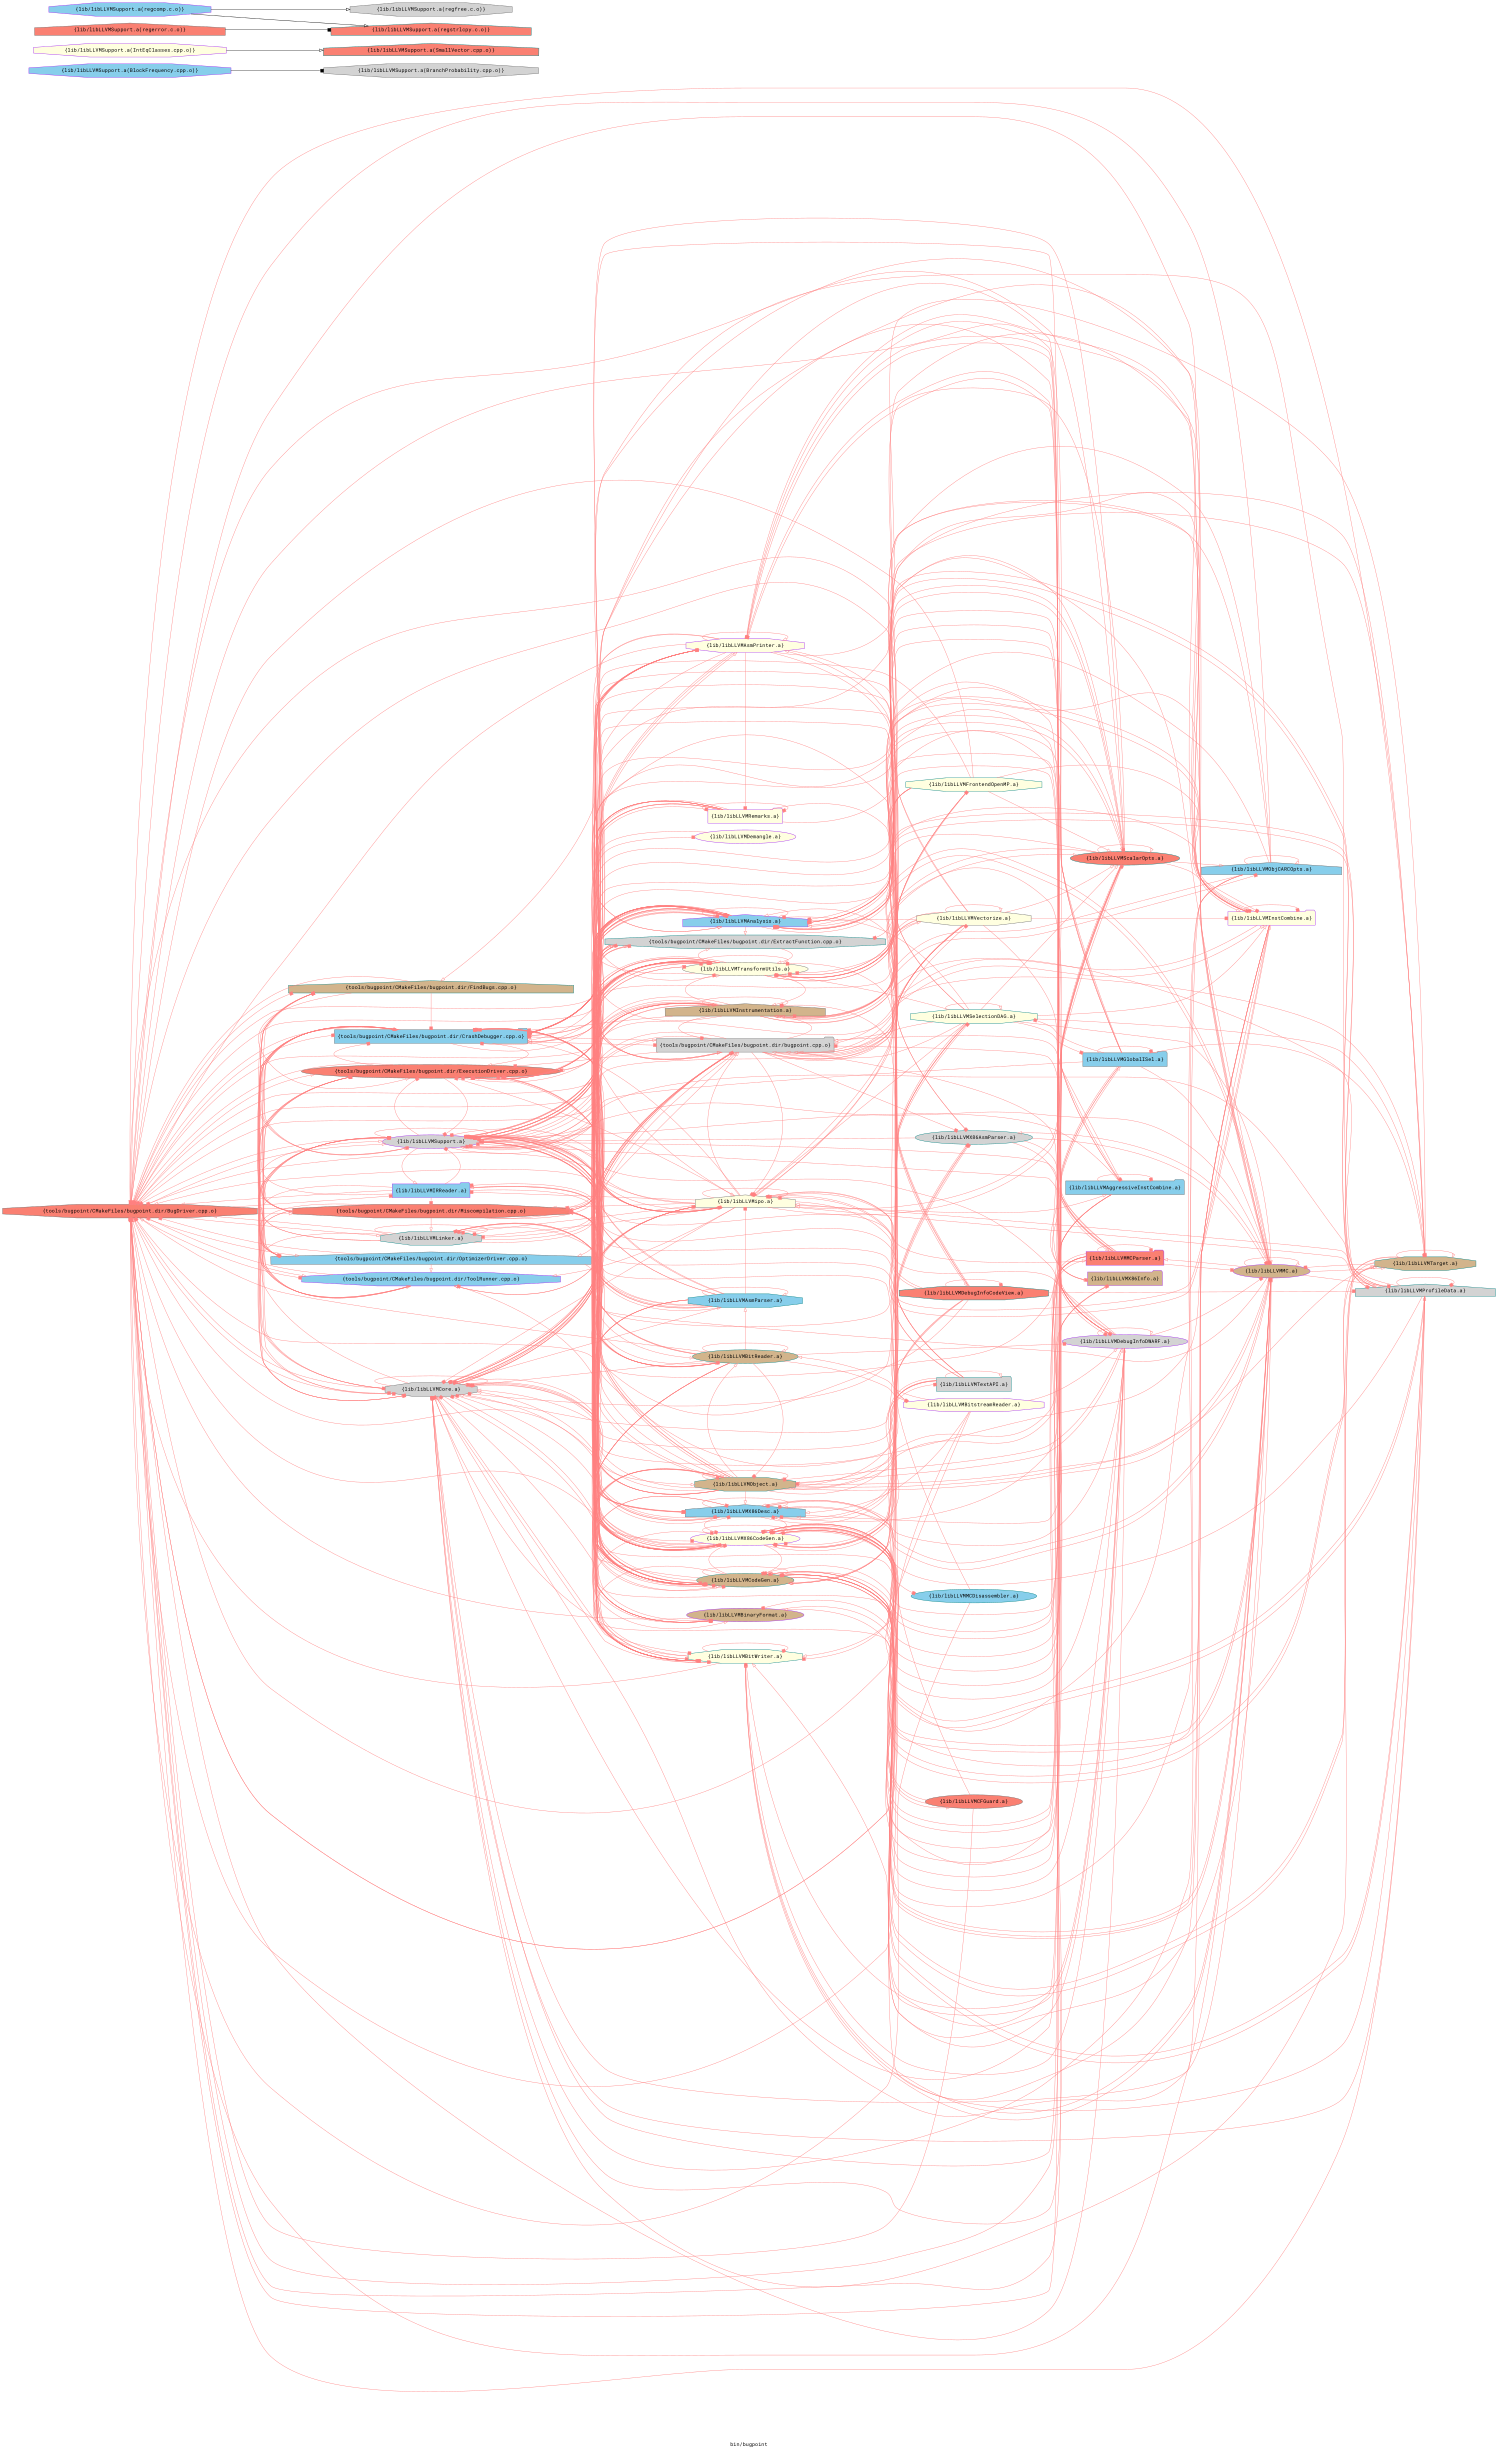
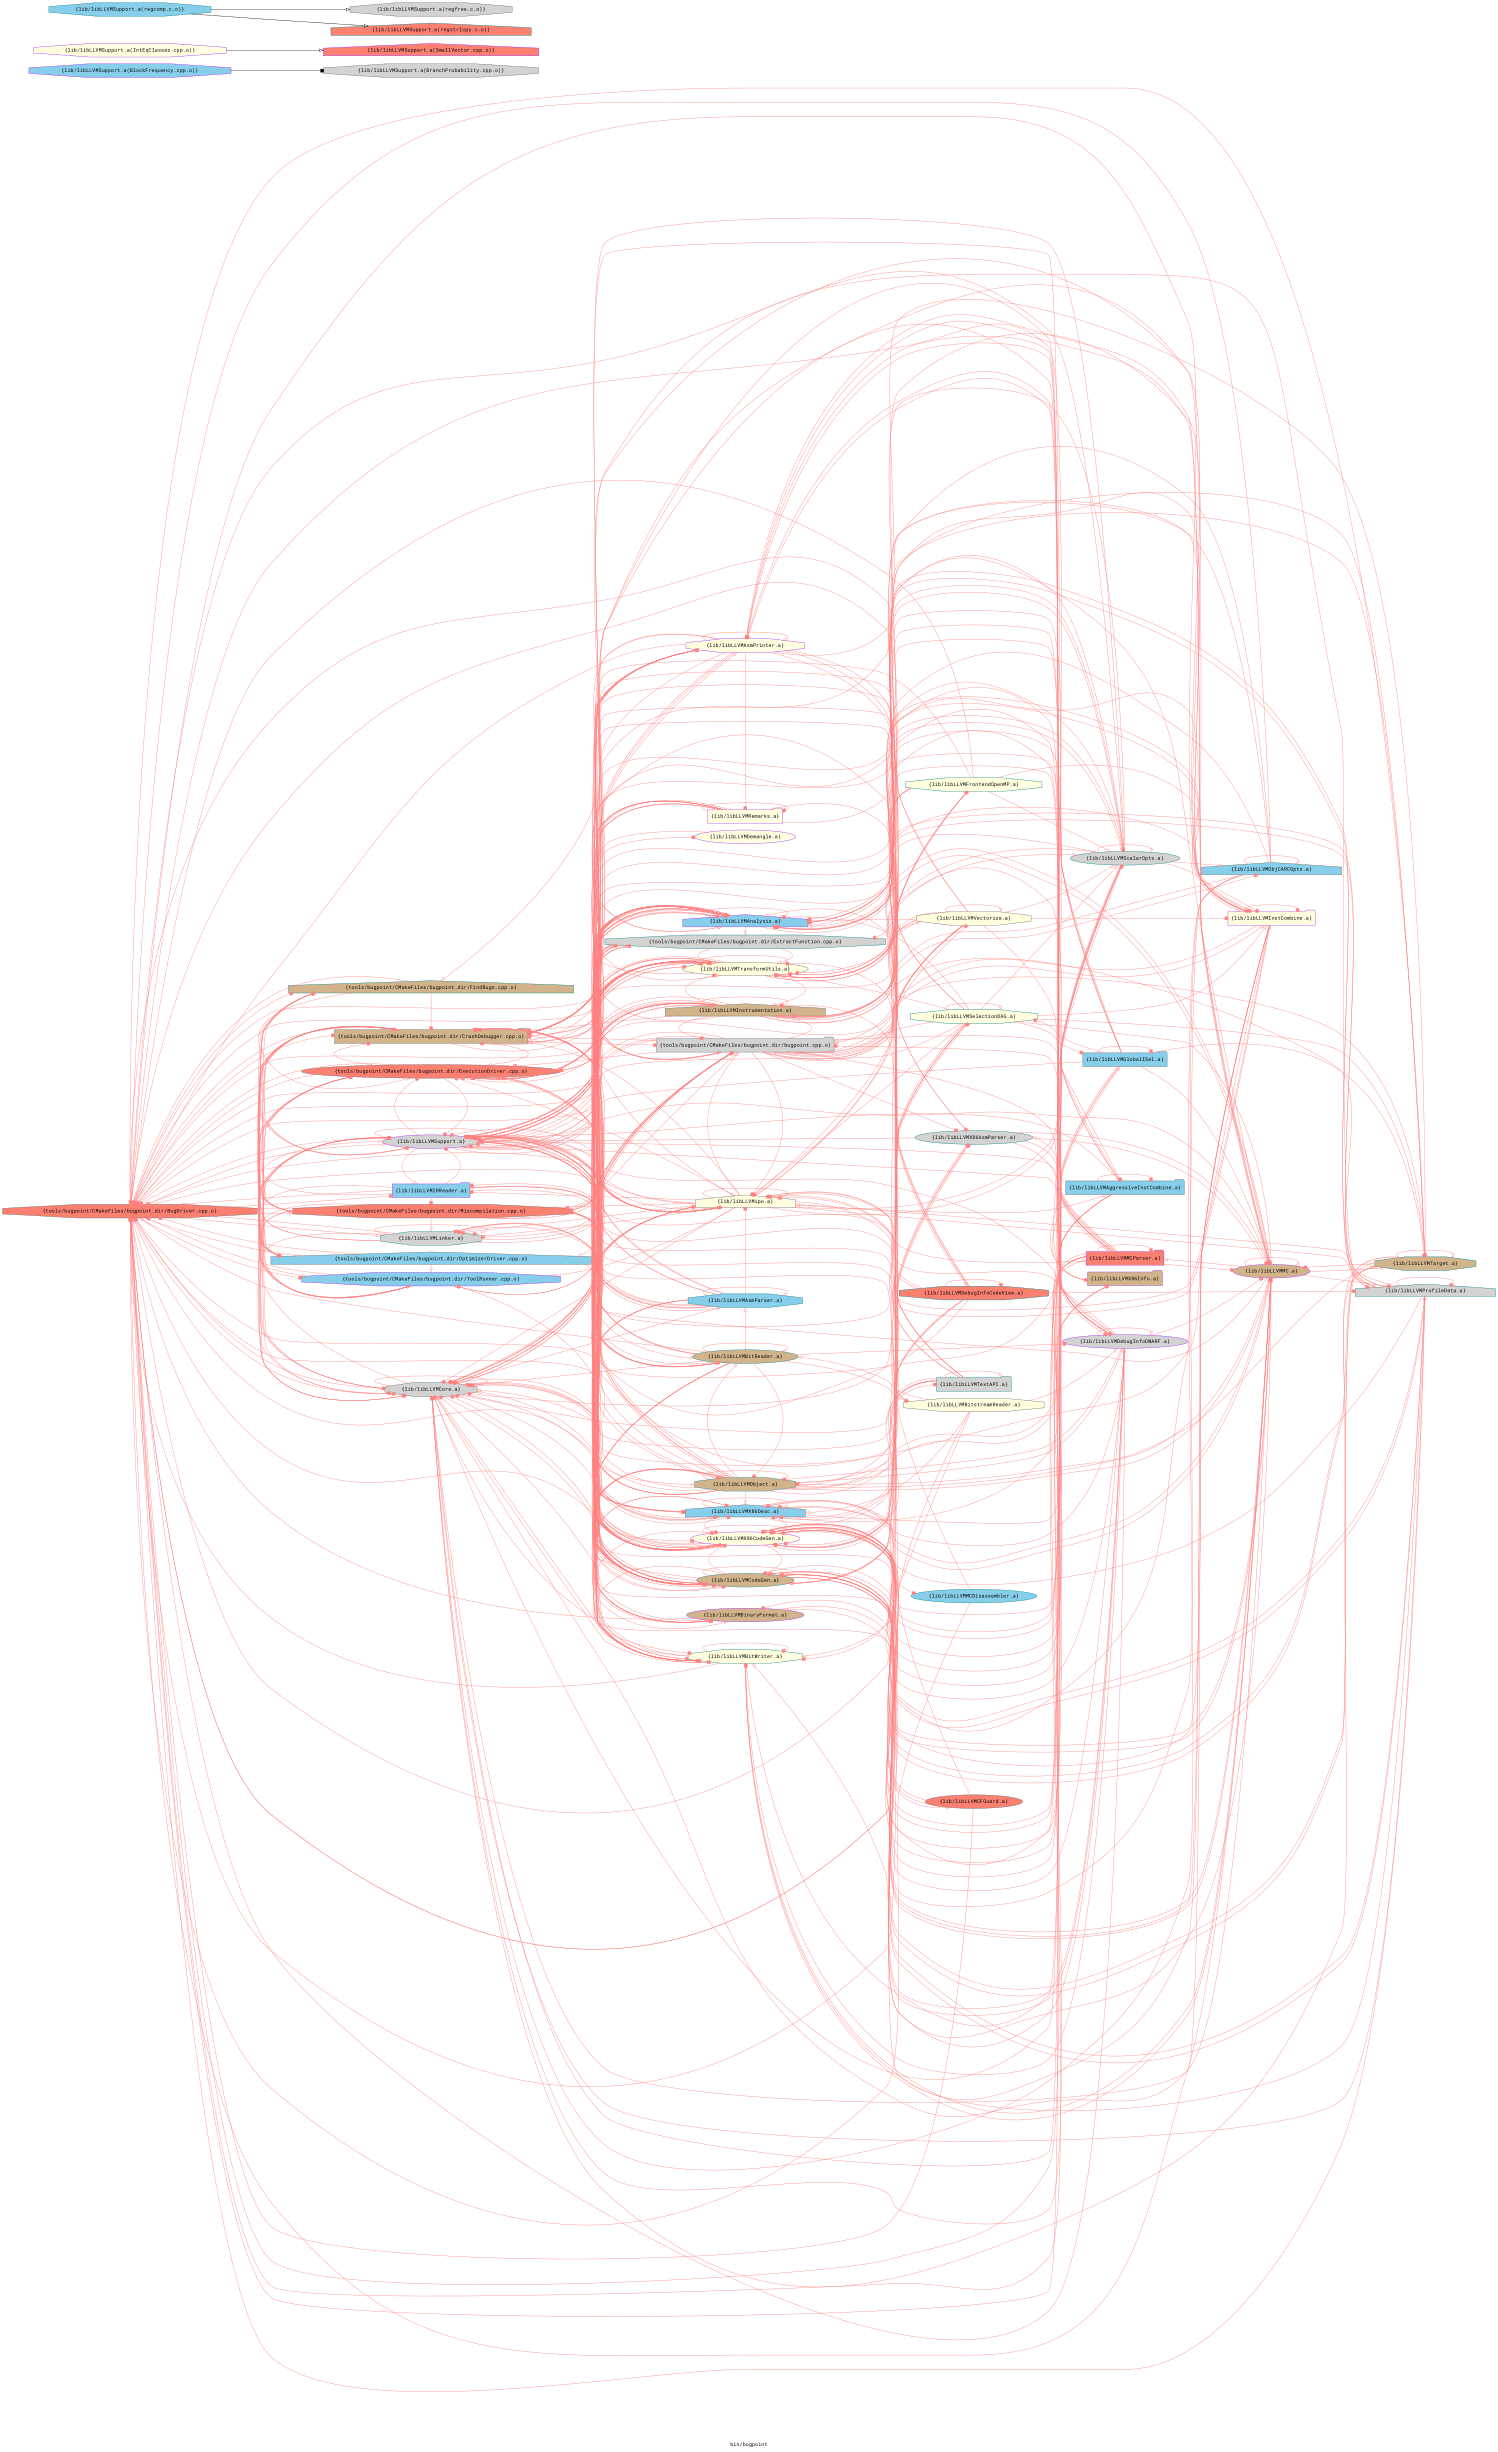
node "{lib/libLLVMSupport.a(regcomp.c.o)}": color purple -> teal
node "{lib/libLLVMSupport.a(regerror.c.o)}": removed
node "{lib/libLLVMSupport.a(SmallVector.cpp.o)}": color teal -> purple
node "{lib/libLLVMScalarOpts.a}": fillcolor salmon -> lightgrey
node "{tools/bugpoint/CMakeFiles/bugpoint.dir/CrashDebugger.cpp.o}": fillcolor skyblue -> tan
edge "{lib/libLLVMProfileData.a}" -> "{lib/libLLVMSupport.a}": removed
edge "{lib/libLLVMCore.a}" -> "{lib/libLLVMRemarks.a}": removed
edge "{lib/libLLVMCore.a}" -> "{tools/bugpoint/CMakeFiles/bugpoint.dir/bugpoint.cpp.o}": removed
edge "{lib/libLLVMMCParser.a}" -> "{lib/libLLVMX86AsmParser.a}": added
edge "{lib/libLLVMX86Desc.a}" -> "{lib/libLLVMLinker.a}": now "{lib/libLLVMX86Desc.a}" -> "{tools/bugpoint/CMakeFiles/bugpoint.dir/BugDriver.cpp.o}"
node "{lib/libLLVMBitstreamReader.a}": color purple -> gray40
edge "{lib/libLLVMScalarOpts.a}" -> "{lib/libLLVMCodeGen.a}": arrowhead box -> onormal
